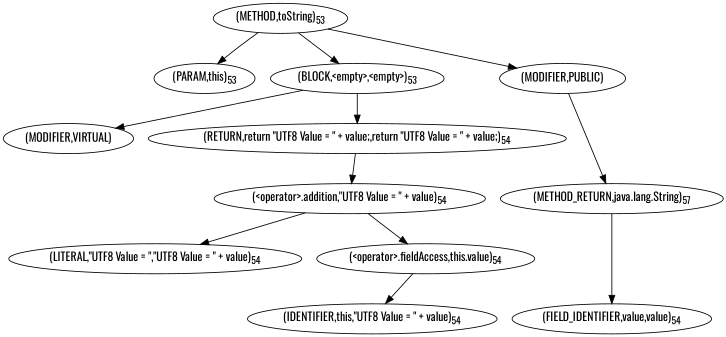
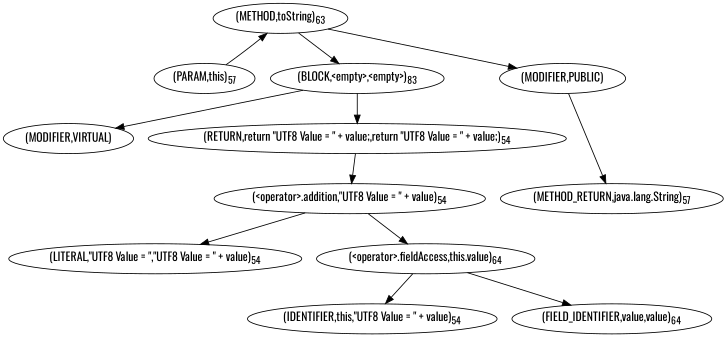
node "(METHOD,toString)": text "53" -> "63"
edge "(METHOD,toString)" -> "(PARAM,this)": reversed
node "(PARAM,this)": text "53" -> "57"
node "(BLOCK,<empty>,<empty>)": text "53" -> "83"
edge "(METHOD_RETURN,java.lang.String)" -> "(FIELD_IDENTIFIER,value,value)": now "(<operator>.fieldAccess,this.value)" -> "(FIELD_IDENTIFIER,value,value)"
node "(<operator>.fieldAccess,this.value)": text "54" -> "64"
node "(FIELD_IDENTIFIER,value,value)": text "54" -> "64"
